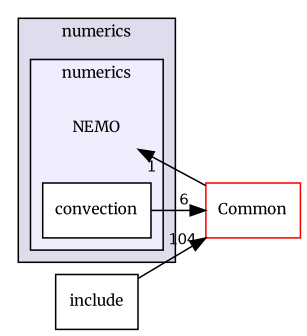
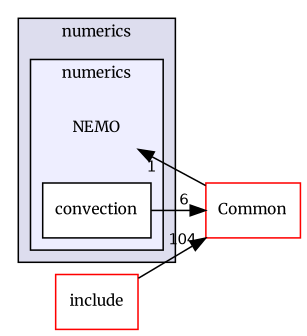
node "include": color black -> red
